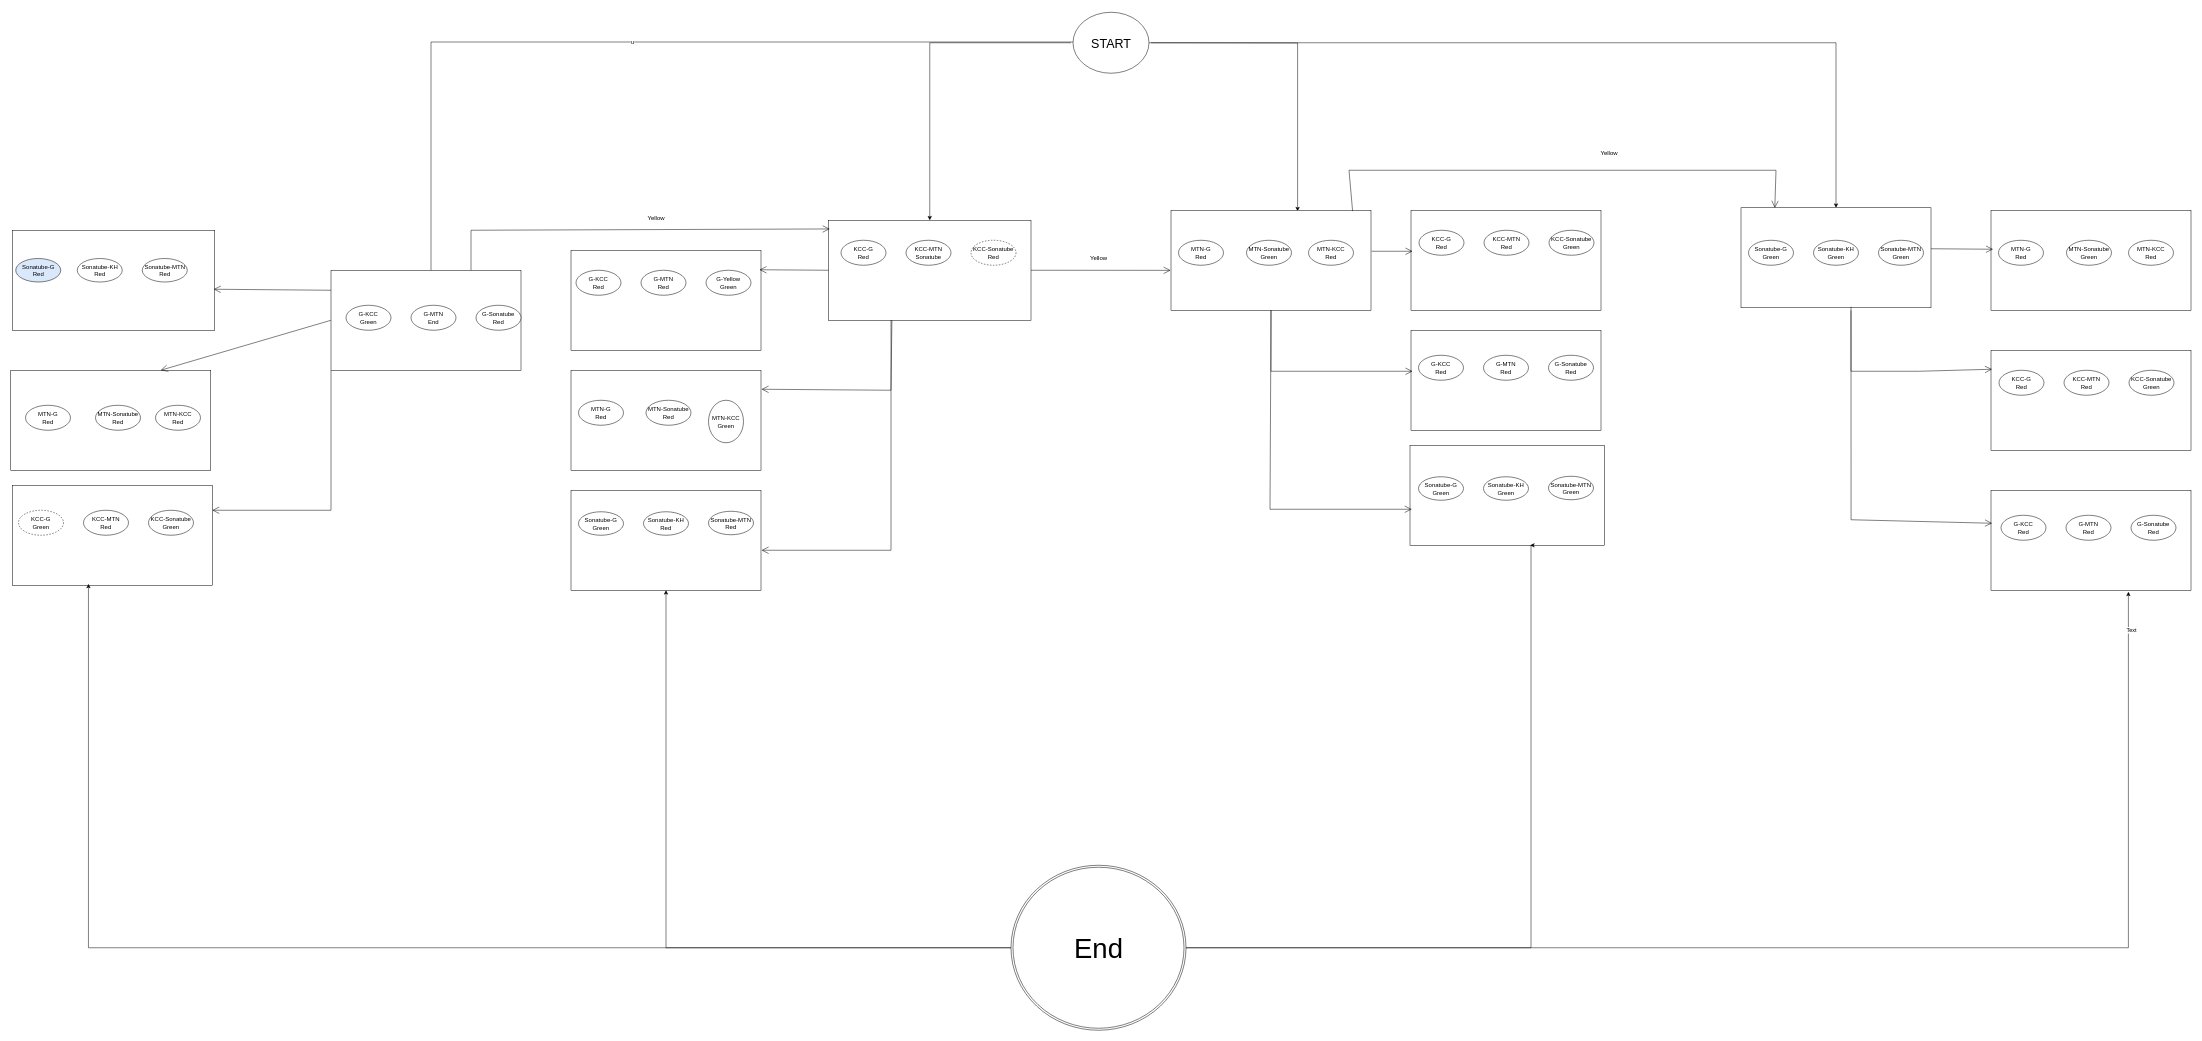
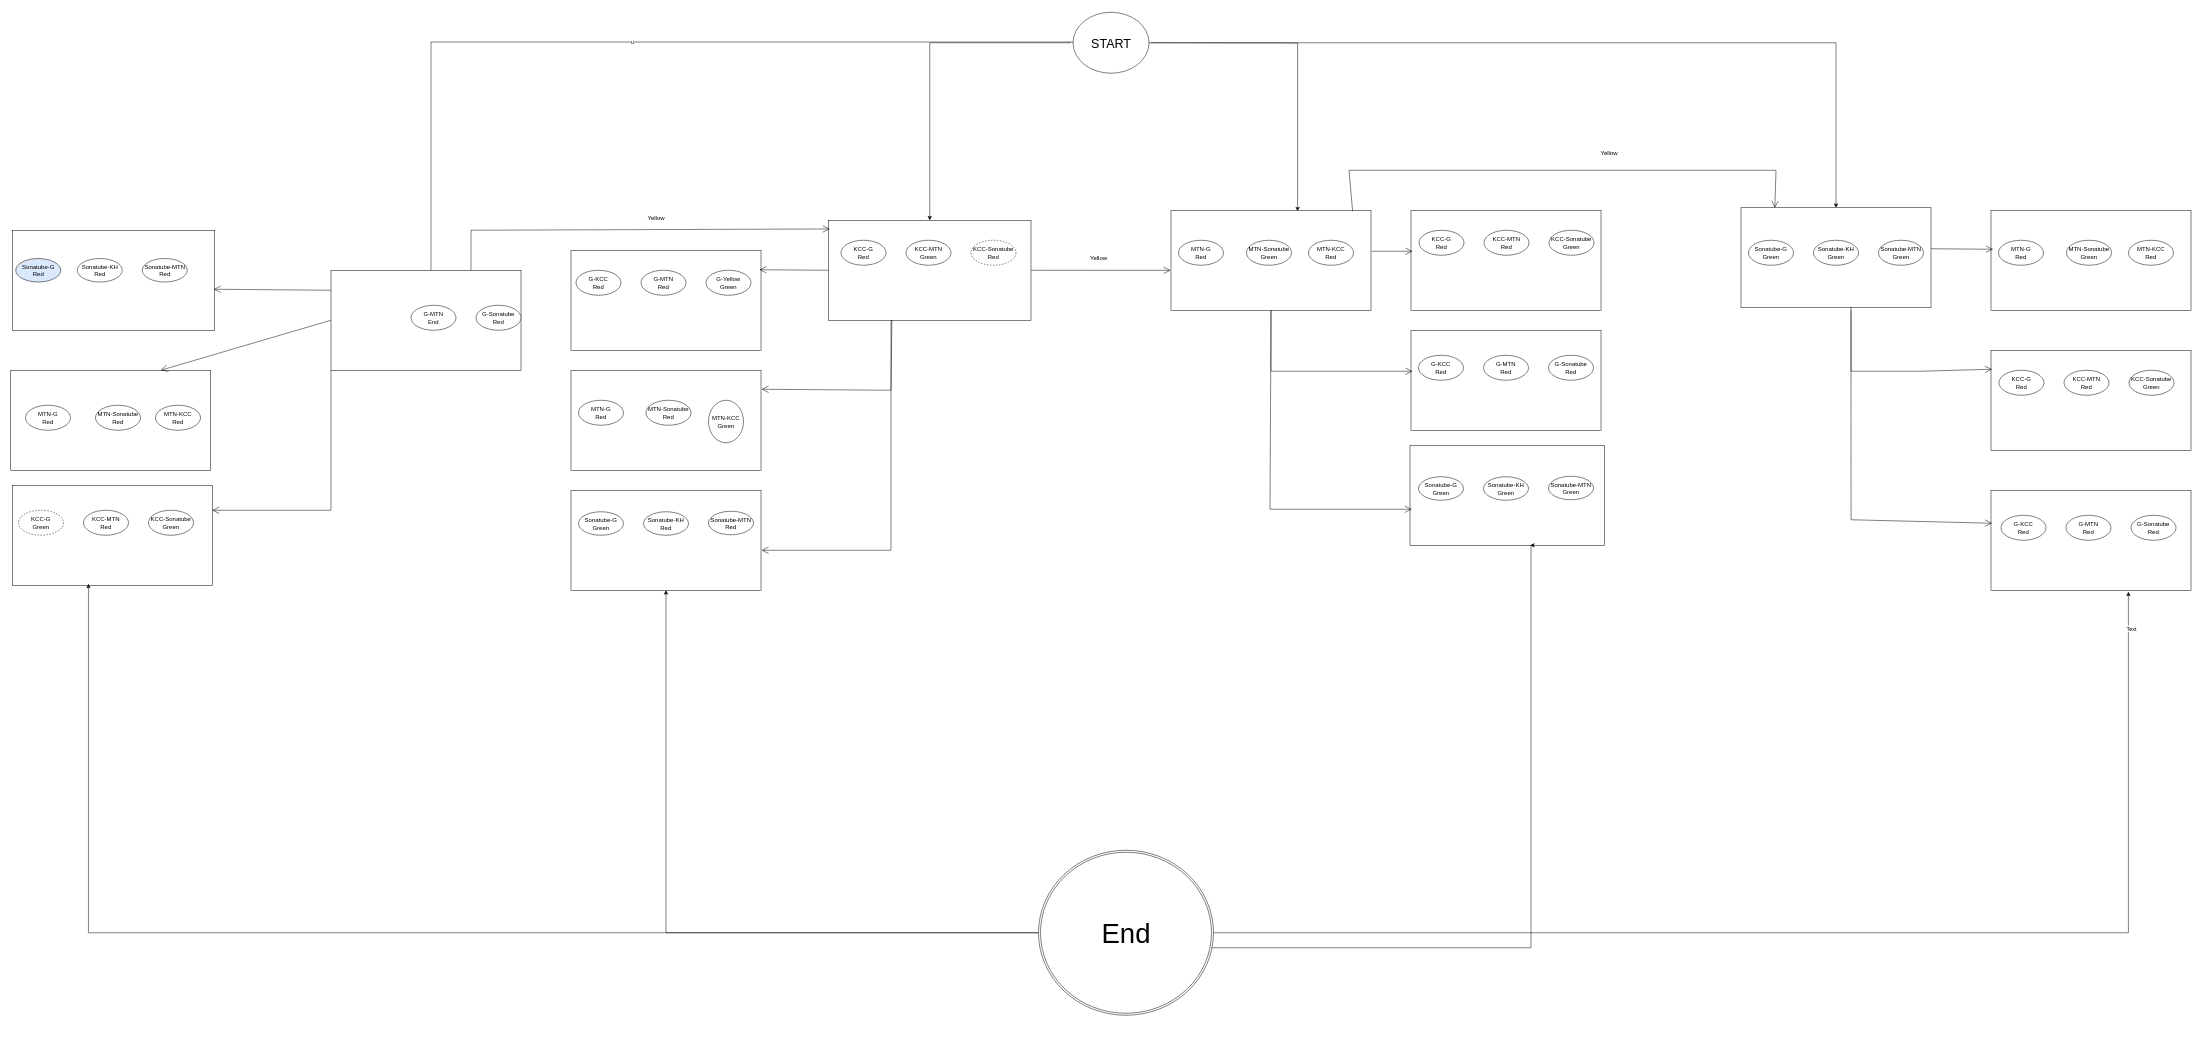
node "KCC-MTN Sonatube": label "KCC-MTN Sonatube" -> "KCC-MTN Green"
node "G-KCC Green": removed
node "End": moved (1098, 948) -> (1126, 933)
